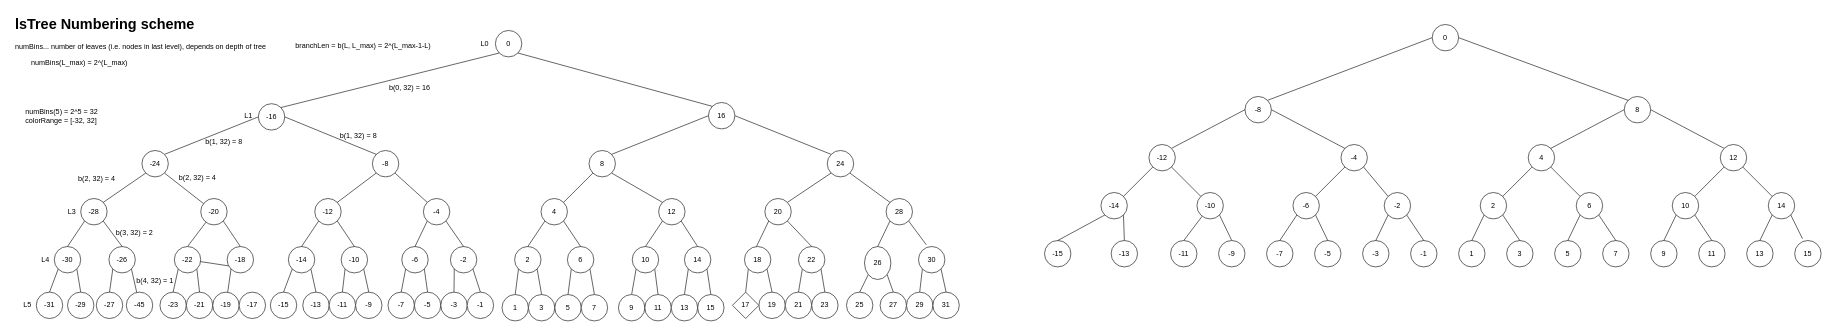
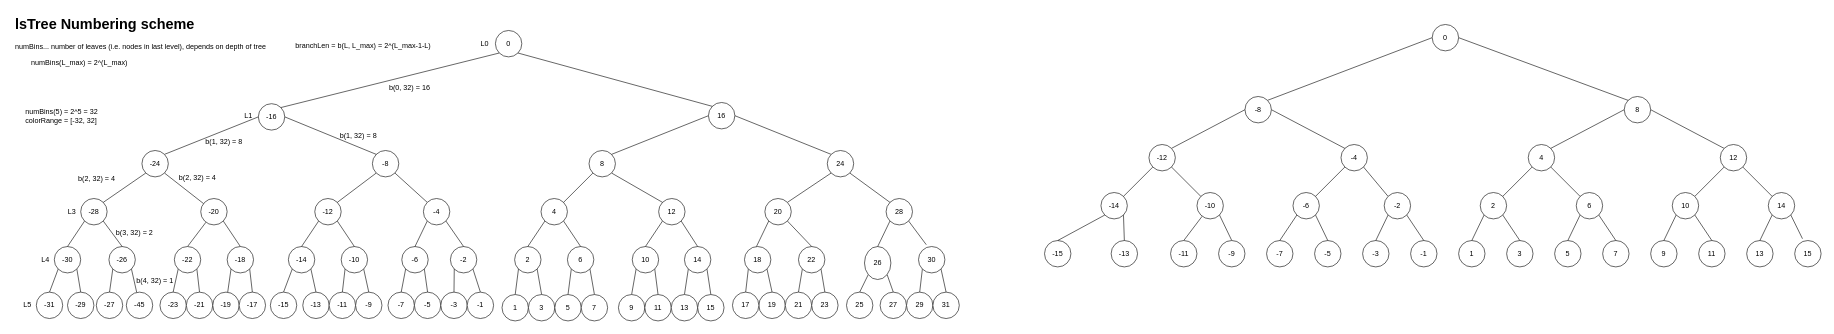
edge "-22" -- "-18": now "-17" -- "-18"
node "17": shape diamond -> ellipse
